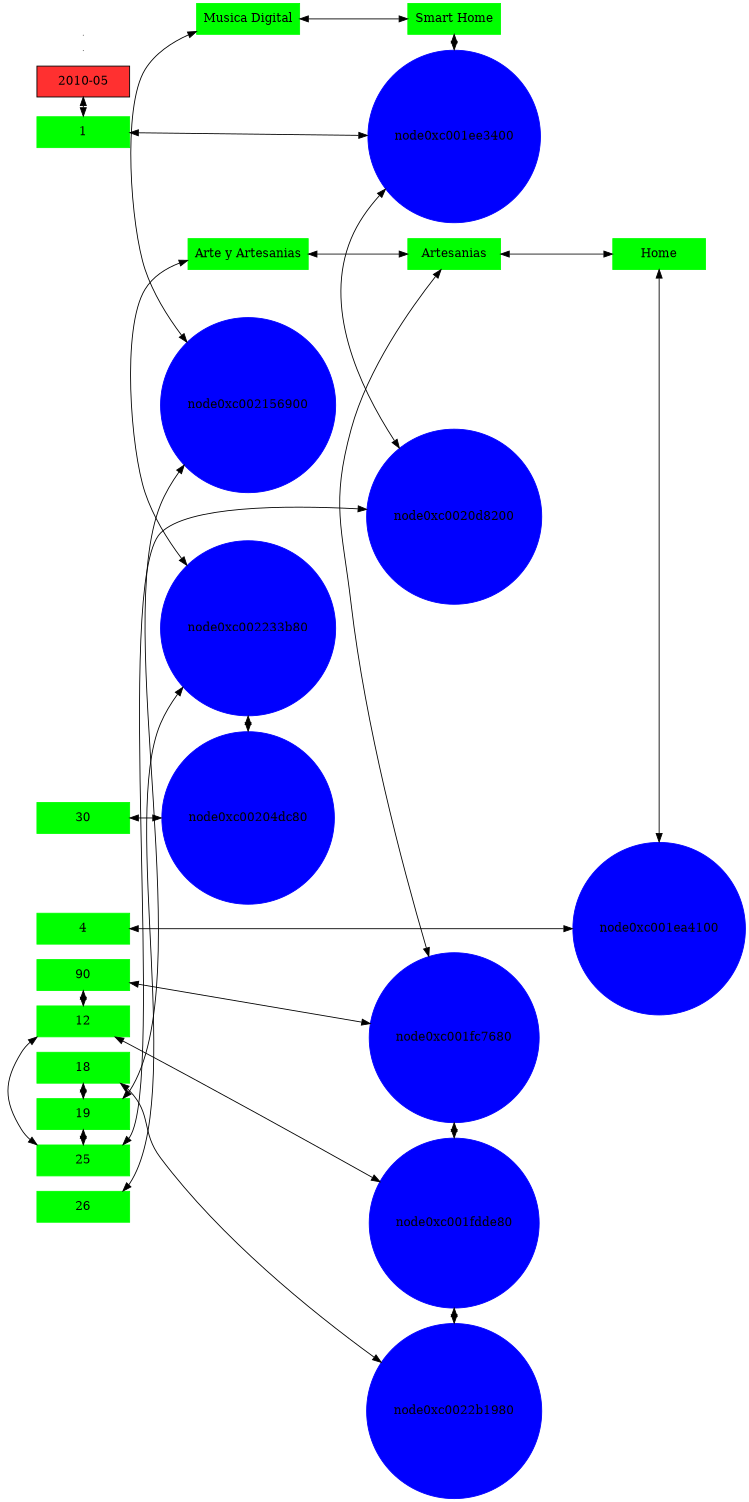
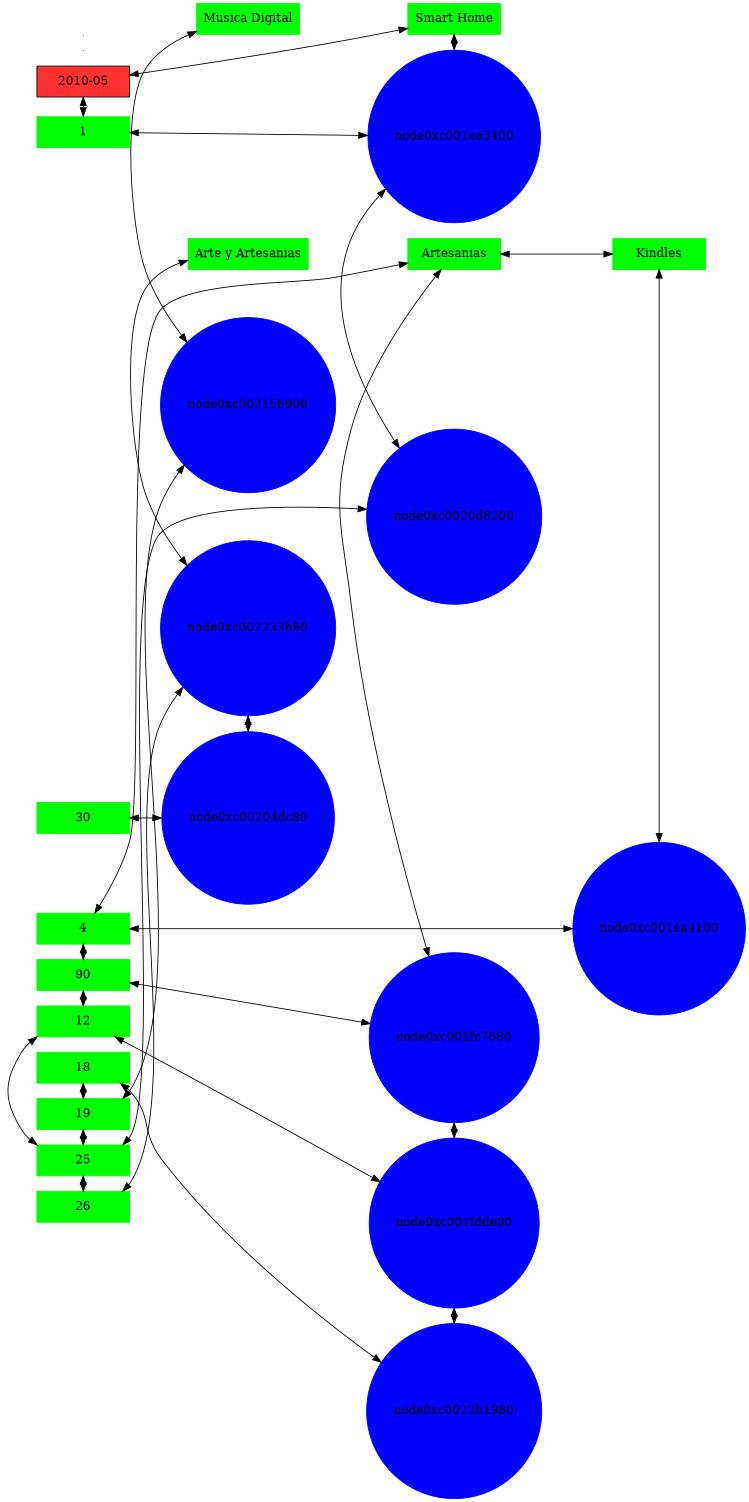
edge "Musica Digital" -- "Smart Home": now "2010-05" -- "Smart Home"
edge "Arte y Artesanias" -- "Artesanias": now "4" -- "Artesanias"
node "Home": label "Home" -> "Kindles"
edge "4" -- "90": added
edge "25" -- "26": added
